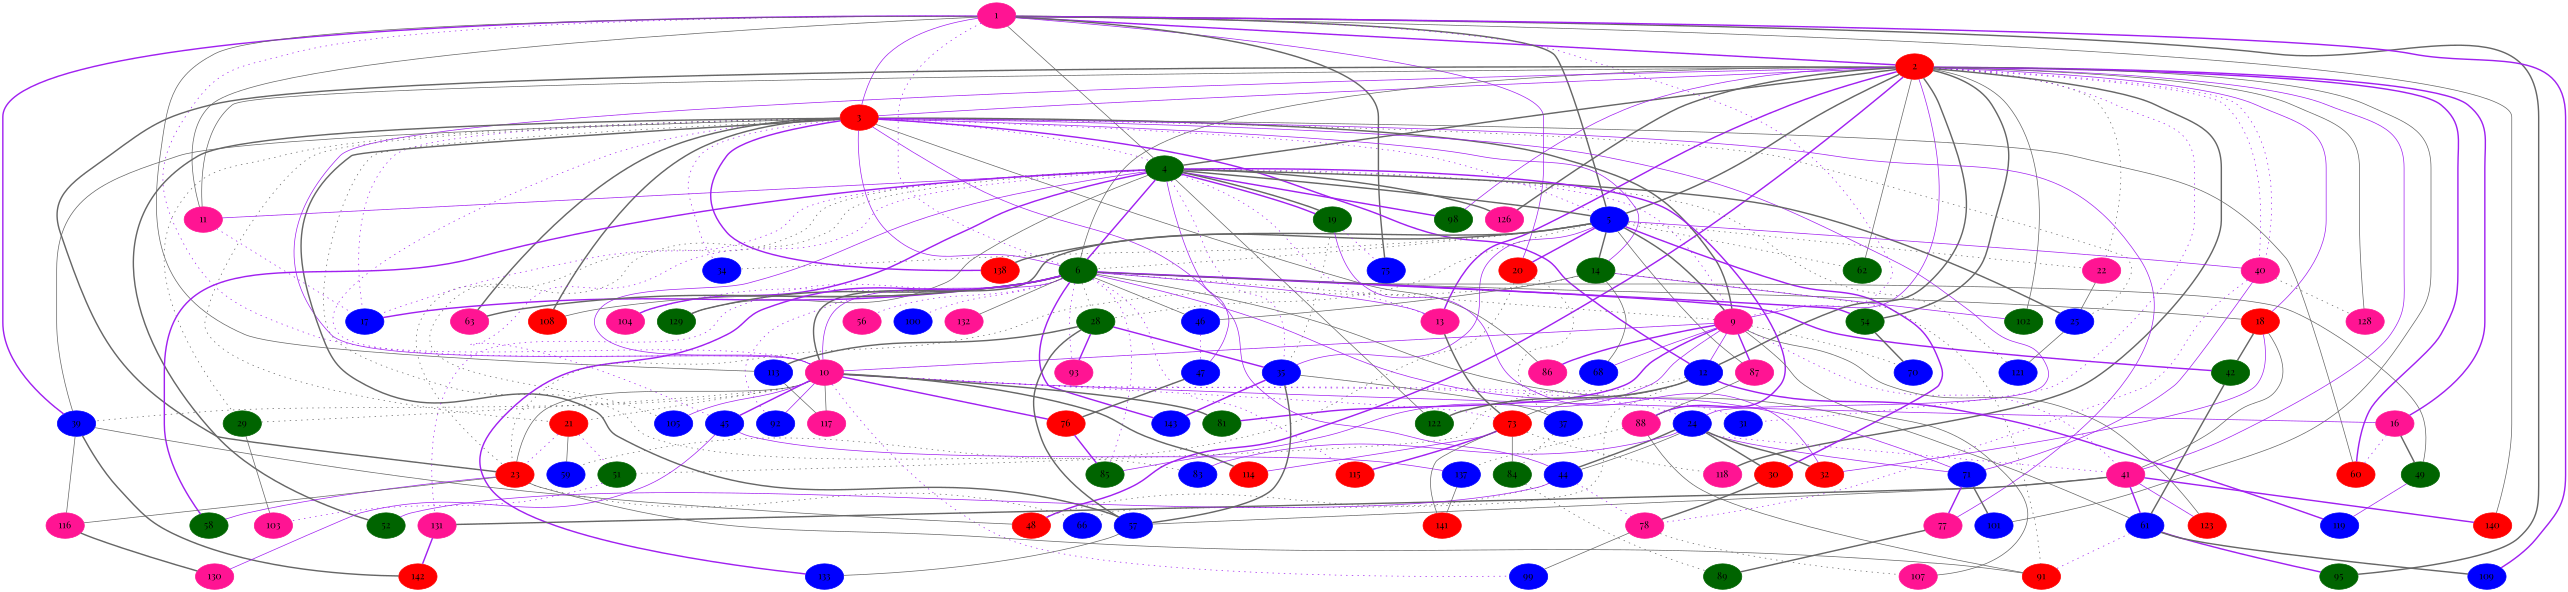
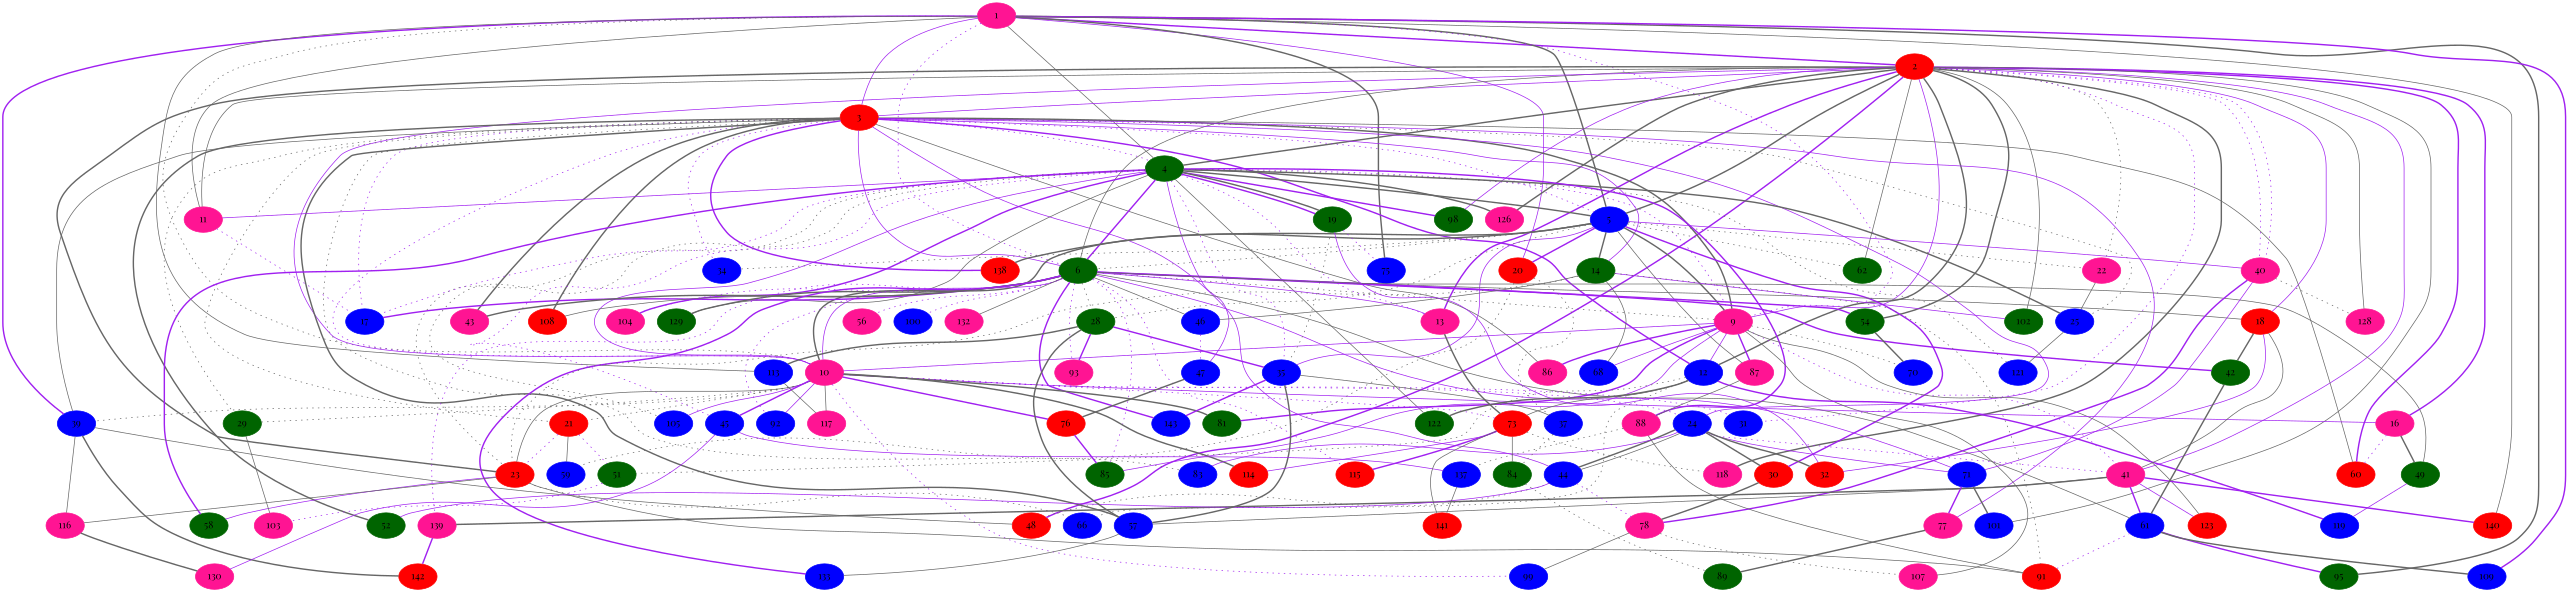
edge "1" -- "10": color purple -> gray40
node "63": label "63" -> "43"
edge "40" -- "78": style dotted -> bold
node "131": label "131" -> "139"
